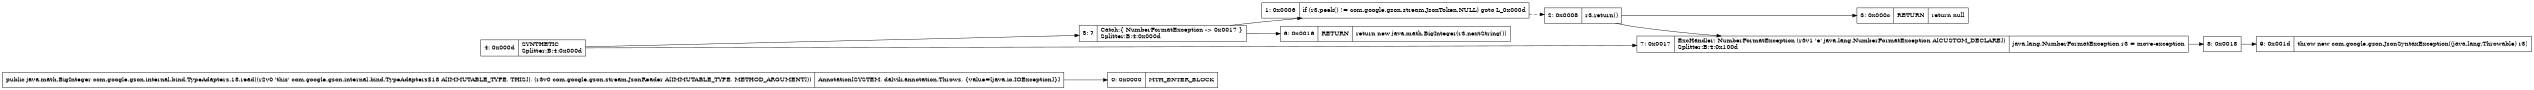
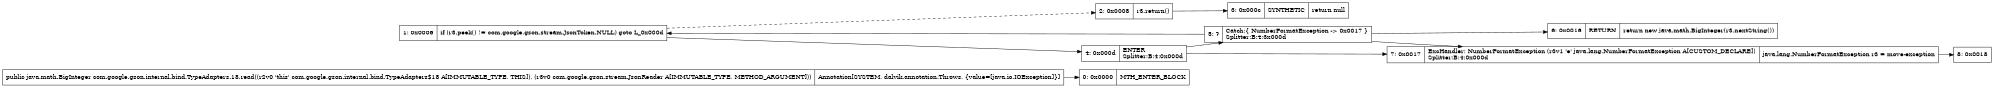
node "3: 0x000c": text "RETURN" -> "SYNTHETIC"
edge "2: 0x0008" -> "7: 0x0017": now "5: ?" -> "7: 0x0017"
node "5: ?": text "Splitter:B:4:0x000d" -> "Splitter:B:4:3x000d"
node "9: 0x001d": removed
node "4: 0x000d": text "SYNTHETIC" -> "ENTER"
edge "1: 0x0006" -> "4: 0x000d": added
node "7: 0x0017": text "Splitter:B:4:0x100d" -> "Splitter:B:4:0x000d"
